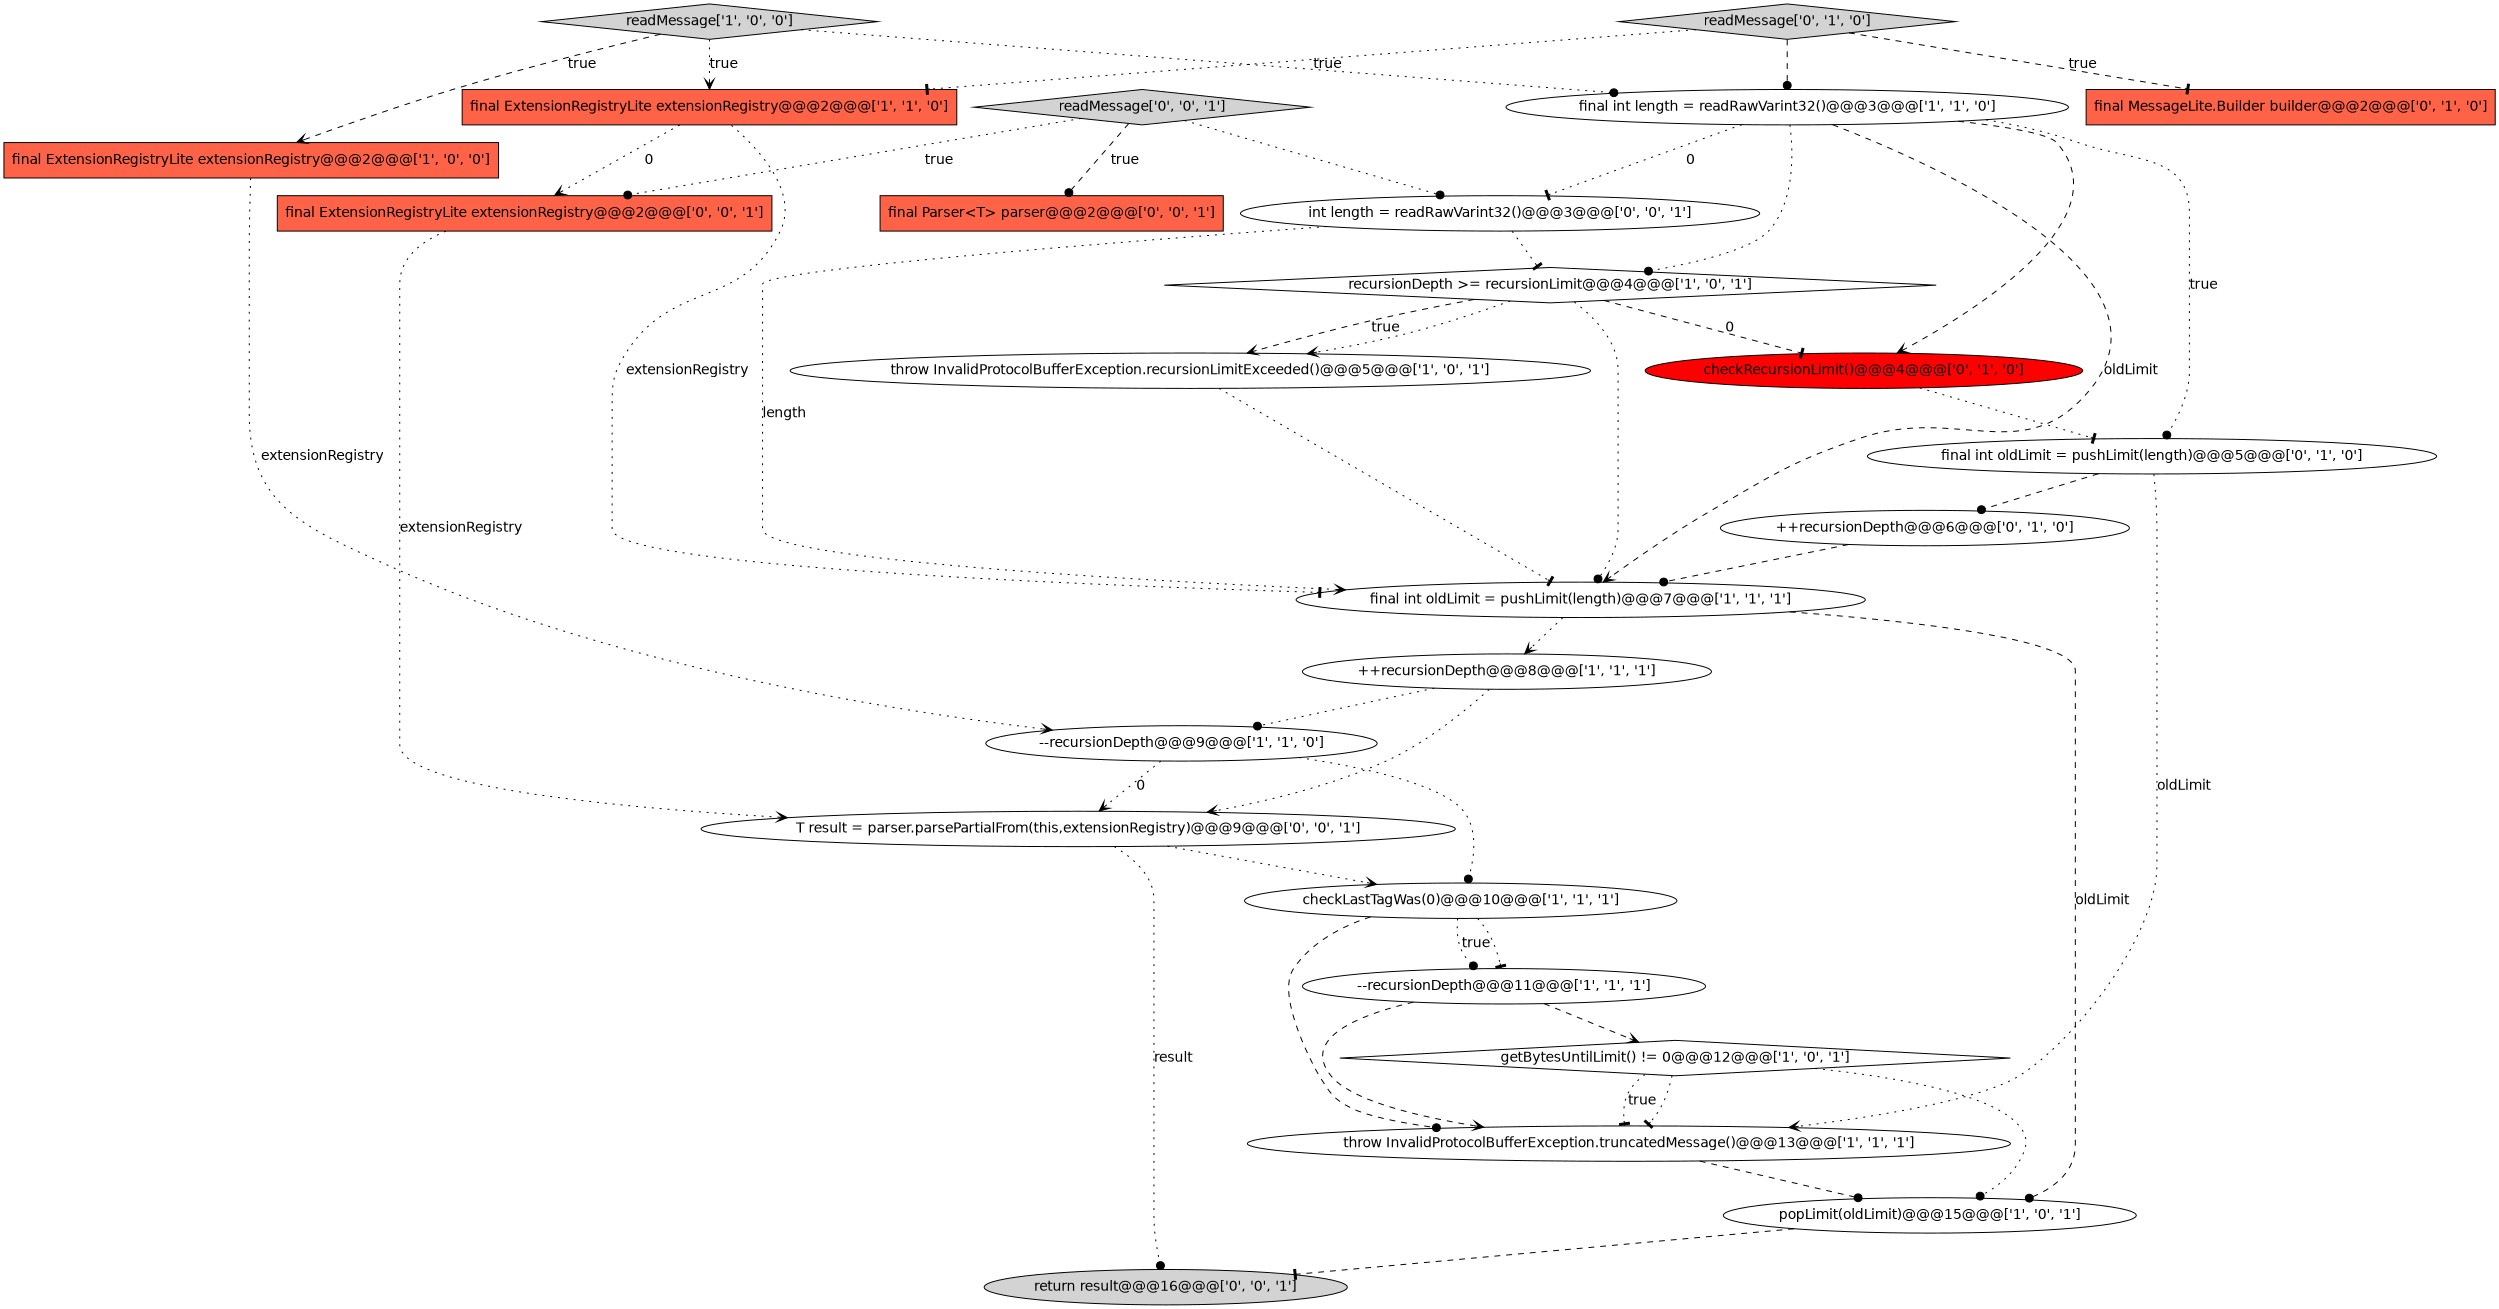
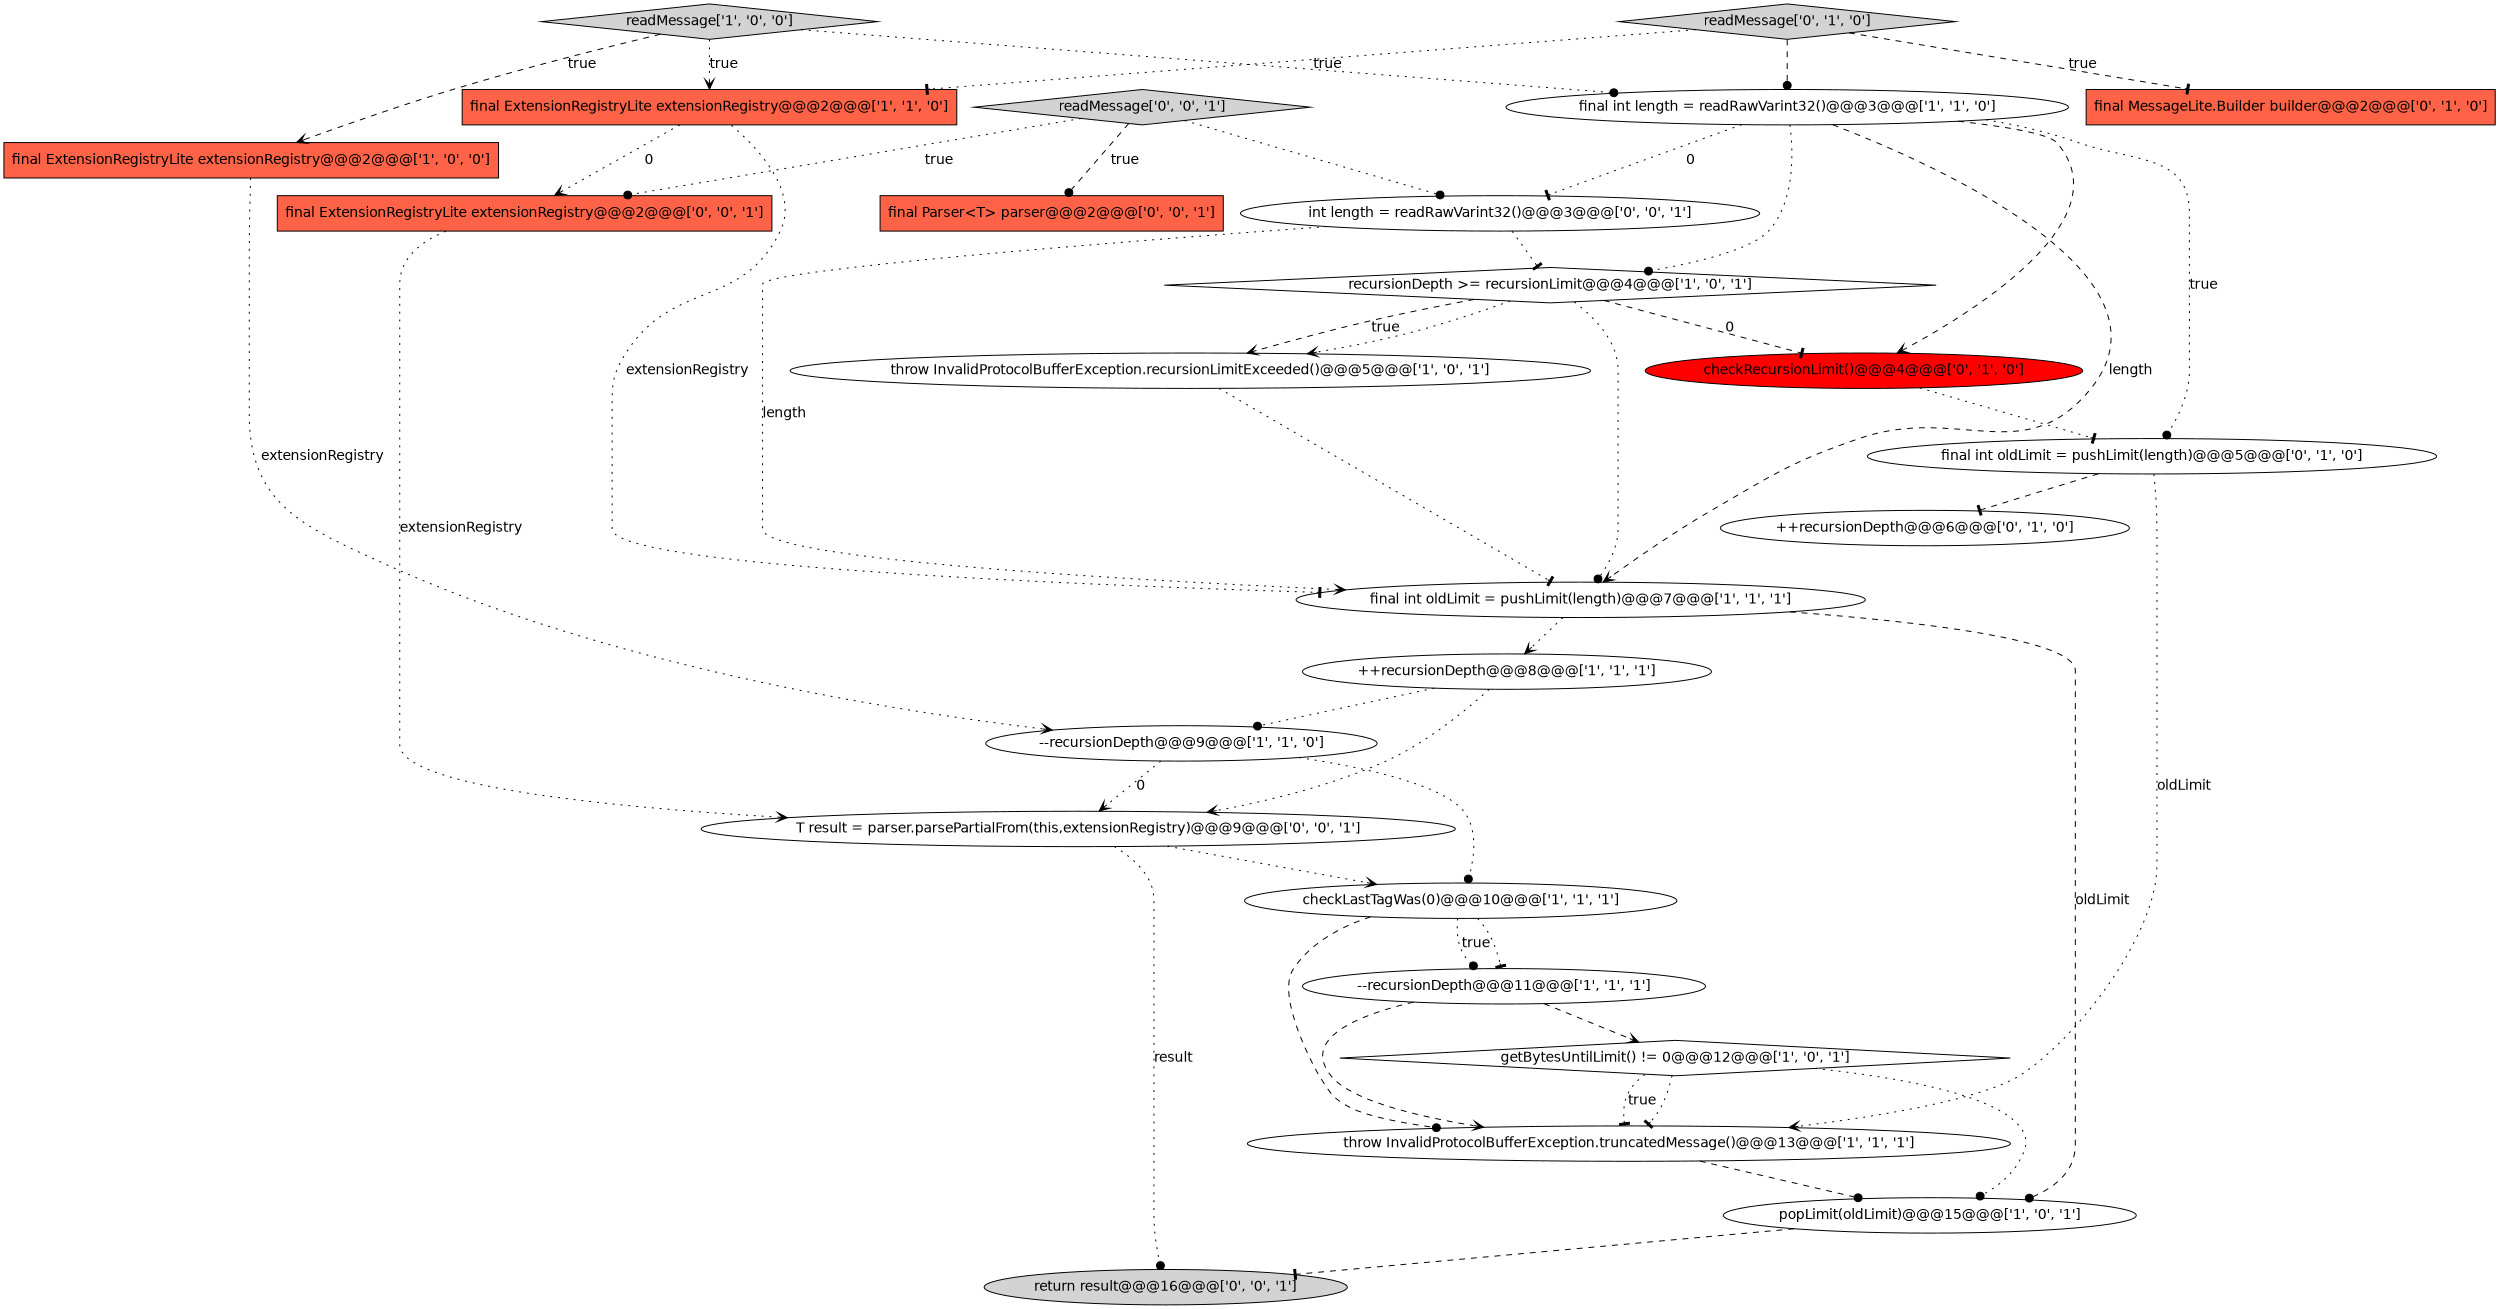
edge "final int length = readRawVarint32()@@@3@@@['1', '1', '0']" -> "final int oldLimit = pushLimit(length)@@@7@@@['1', '1', '1']": label "oldLimit" -> "length"
edge "final int oldLimit = pushLimit(length)@@@5@@@['0', '1', '0']" -> "++recursionDepth@@@6@@@['0', '1', '0']": arrowhead dot -> tee
edge "++recursionDepth@@@6@@@['0', '1', '0']" -> "final int oldLimit = pushLimit(length)@@@7@@@['1', '1', '1']": removed
